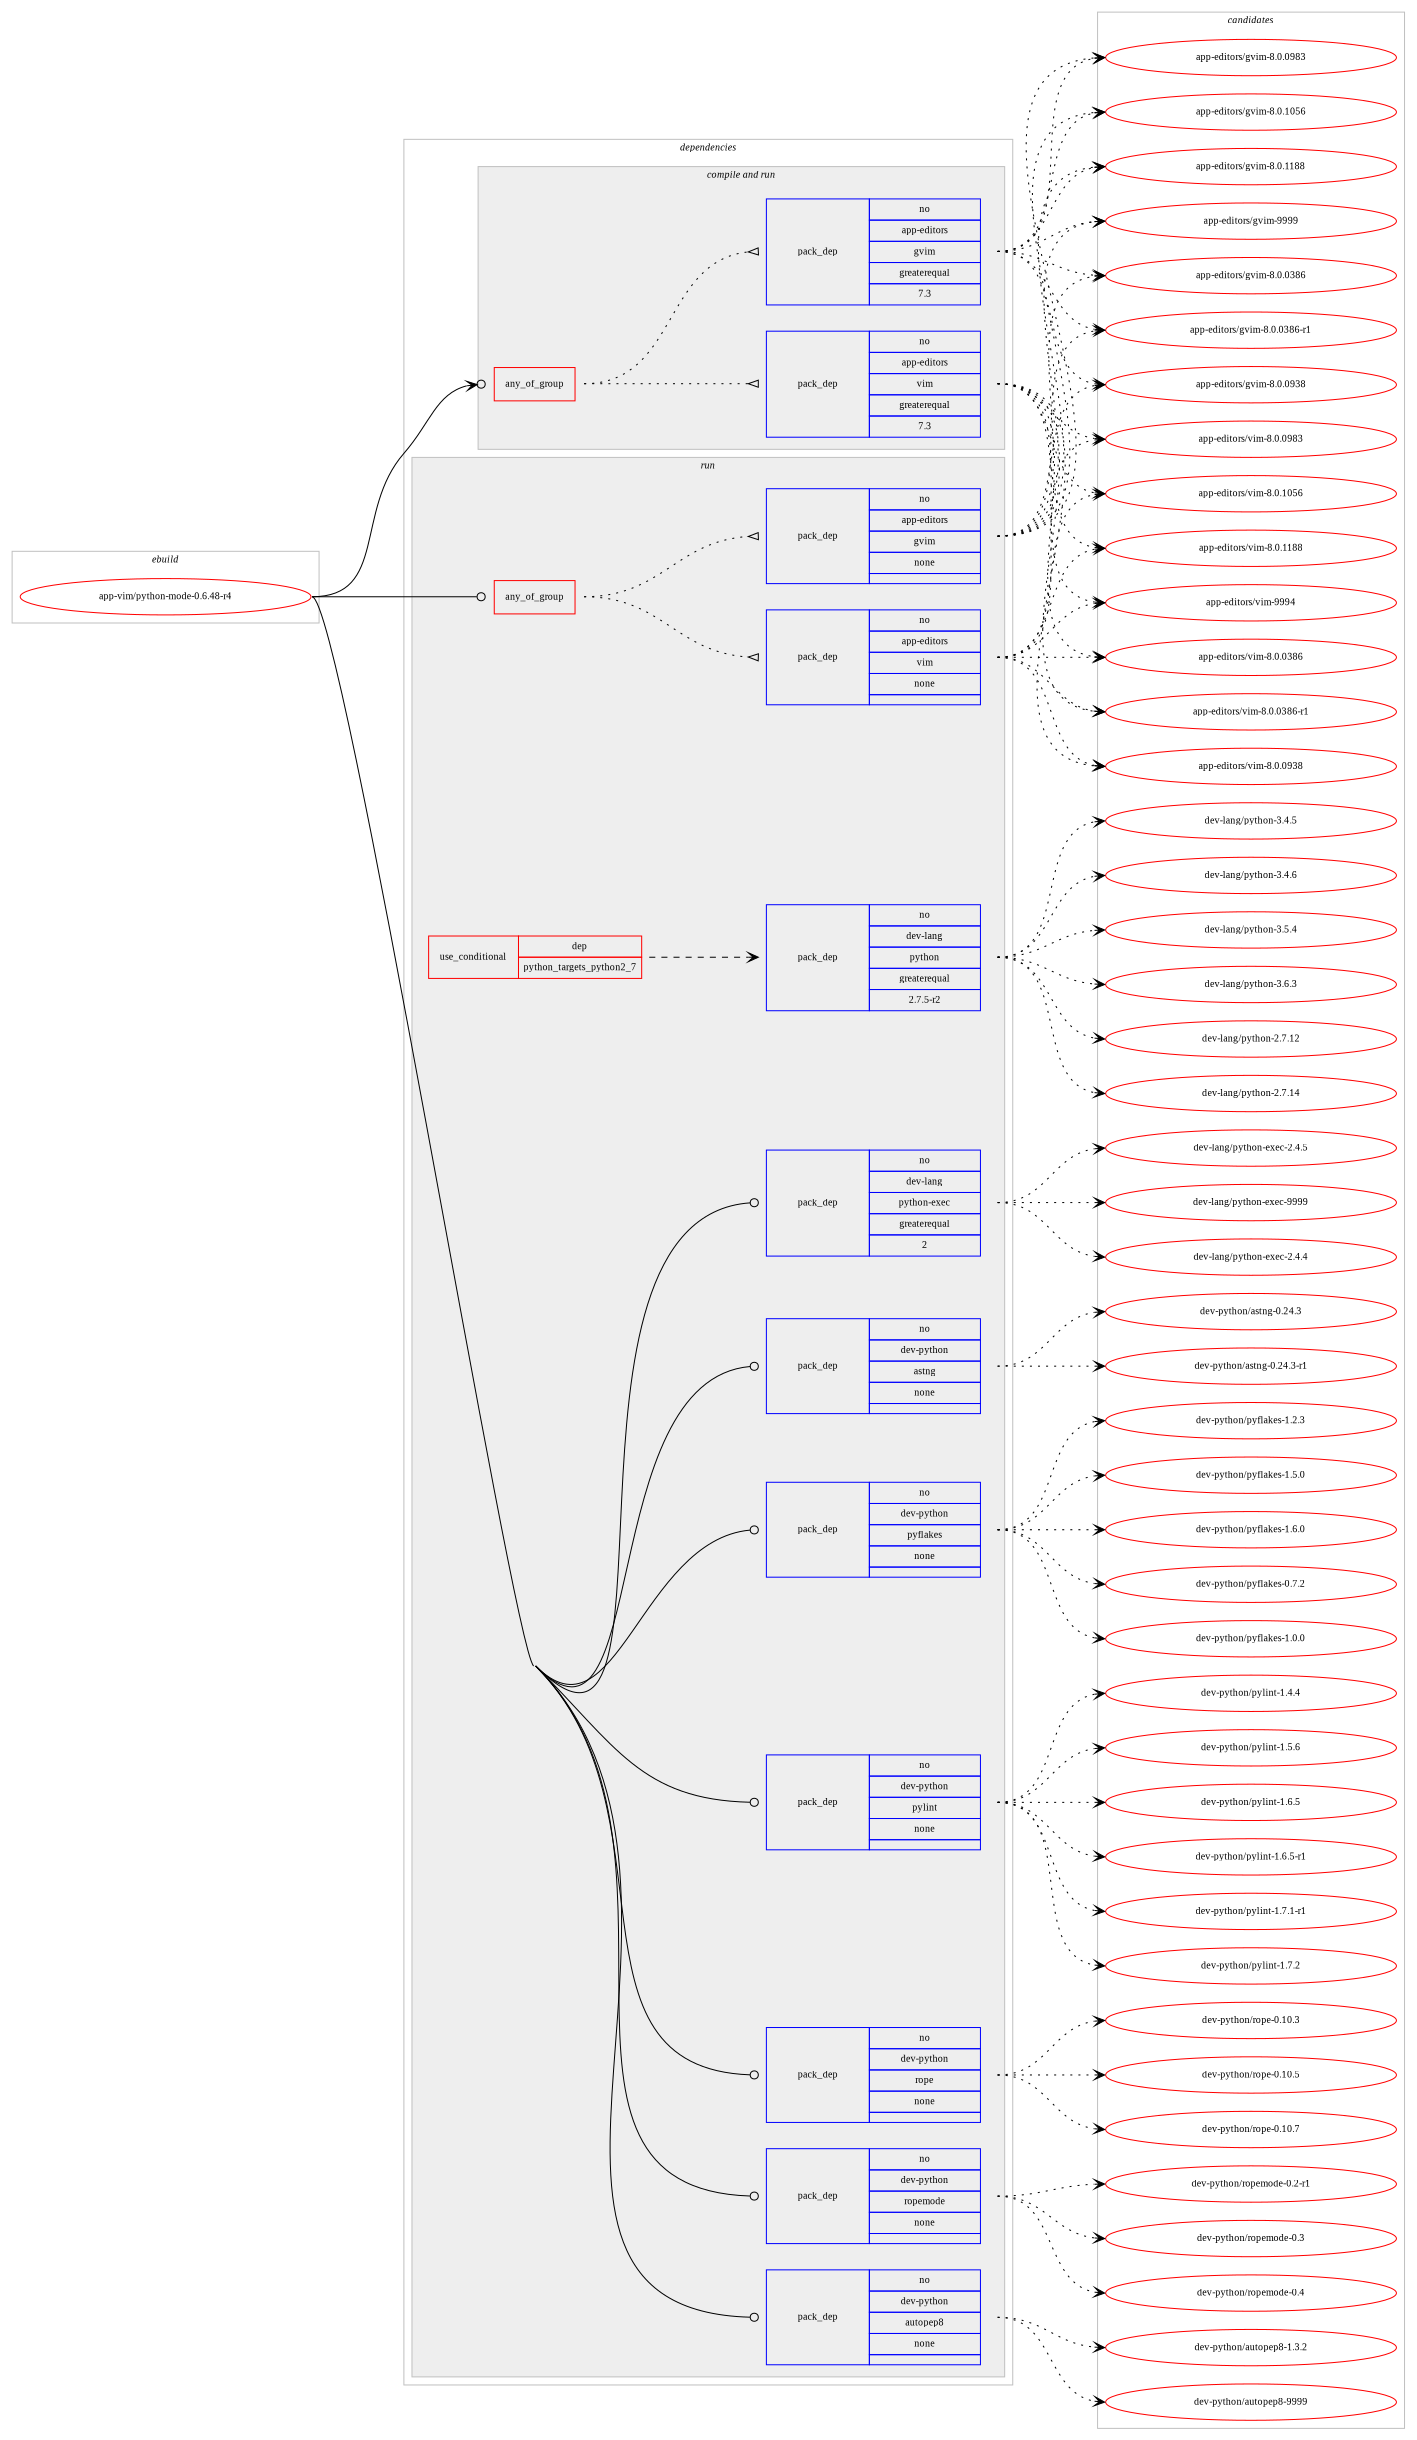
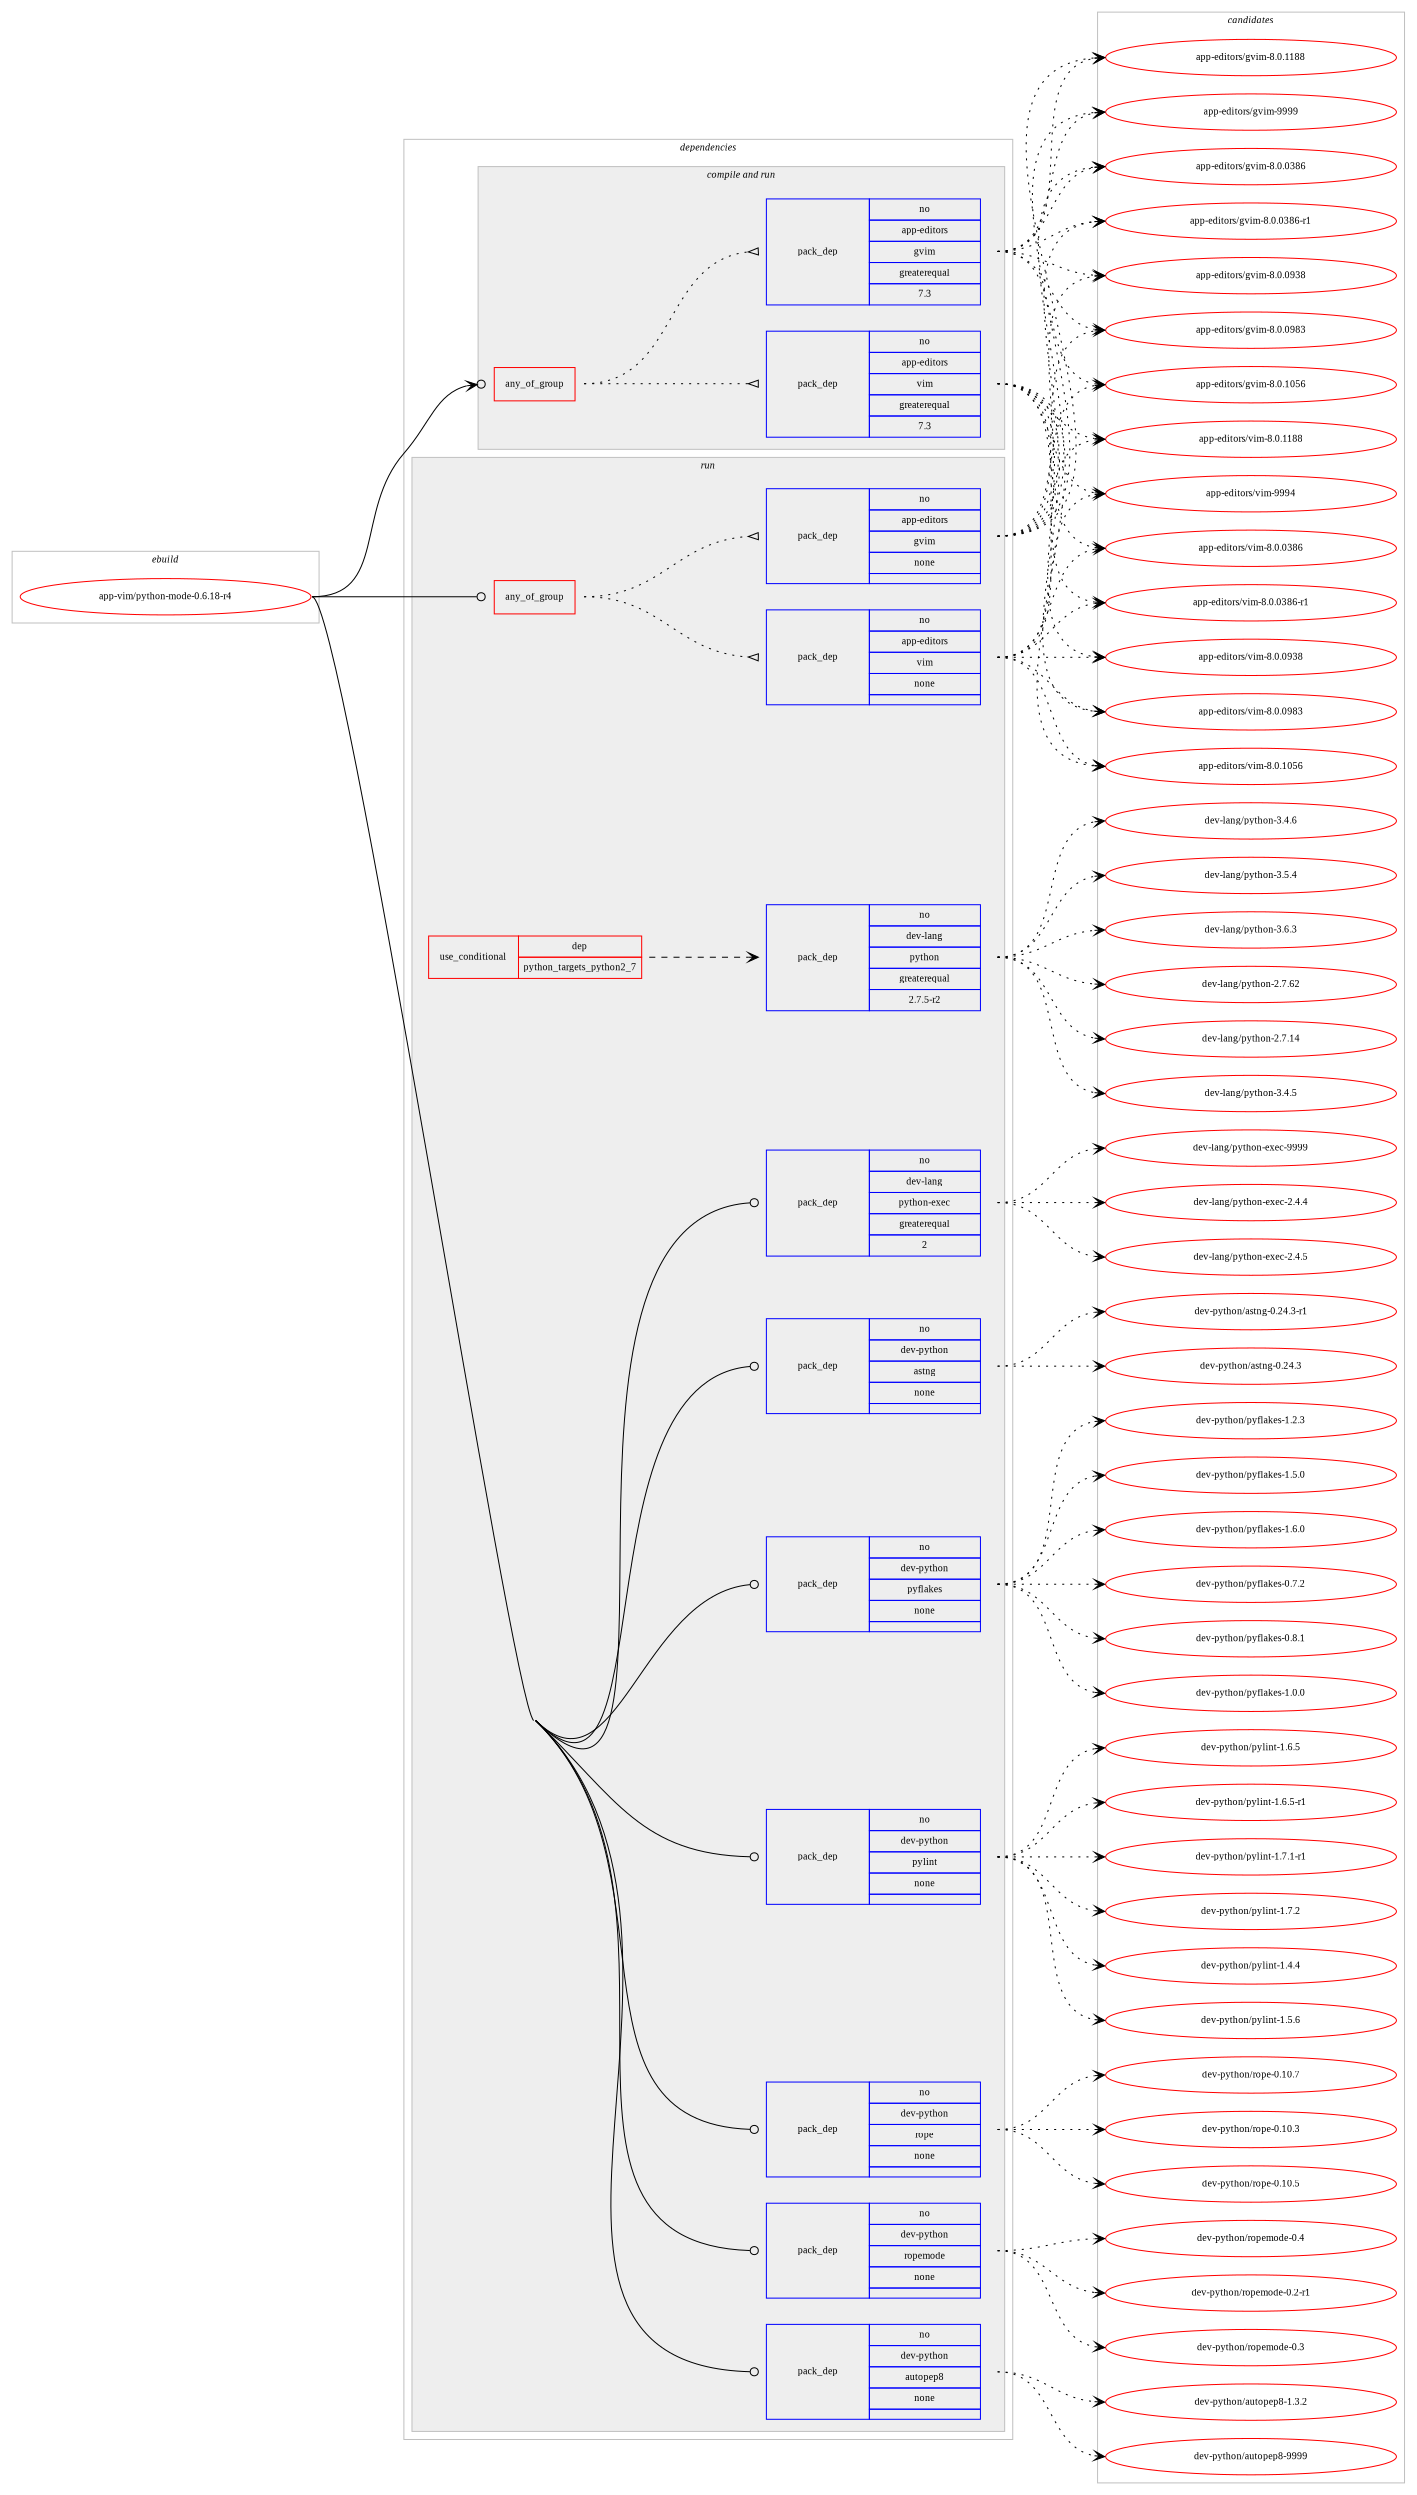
node "app-vim/python-mode-0.6.48-r4": label "app-vim/python-mode-0.6.48-r4" -> "app-vim/python-mode-0.6.18-r4"
node "dev-lang/python-2.7.12": label "dev-lang/python-2.7.12" -> "dev-lang/python-2.7.62"
node "dev-python/pyflakes-0.8.1": added
